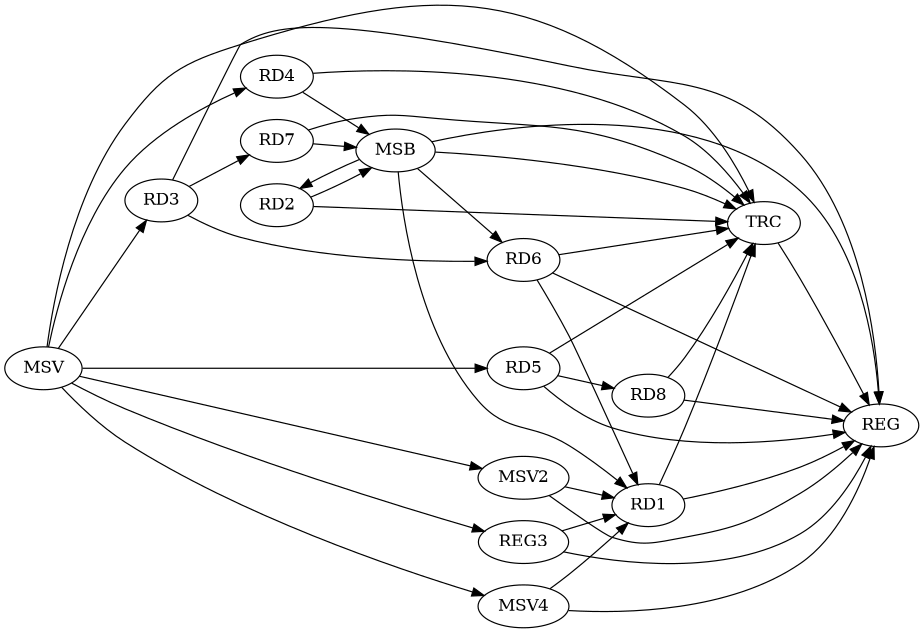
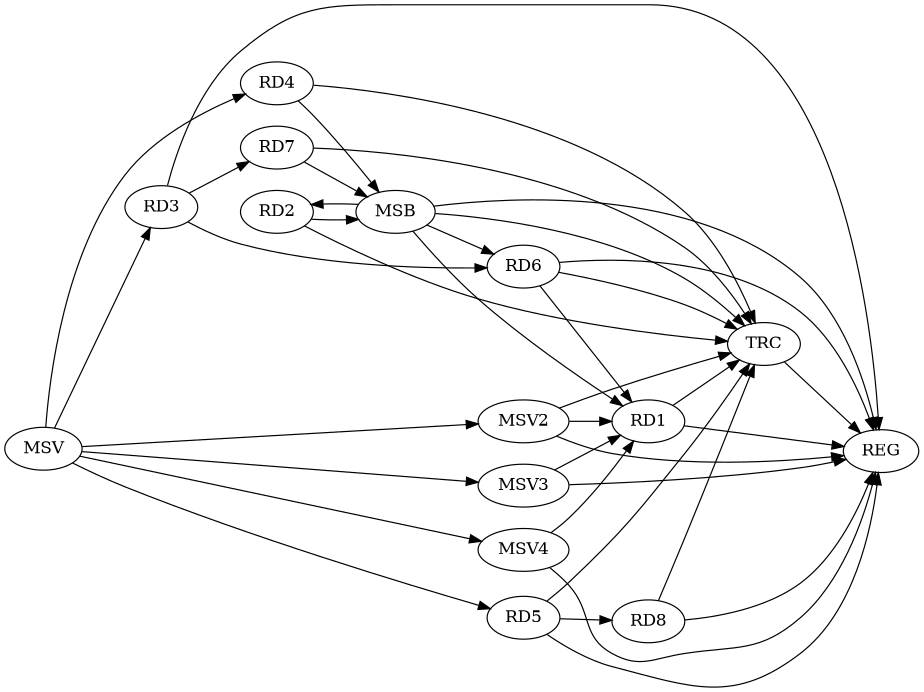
edge "MSV" -> "TRC": now "MSV2" -> "TRC"
node "REG3": label "REG3" -> "MSV3"
